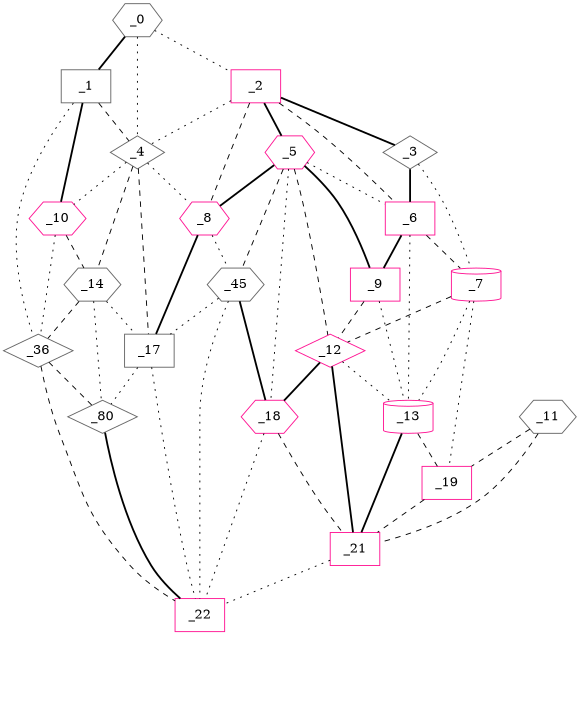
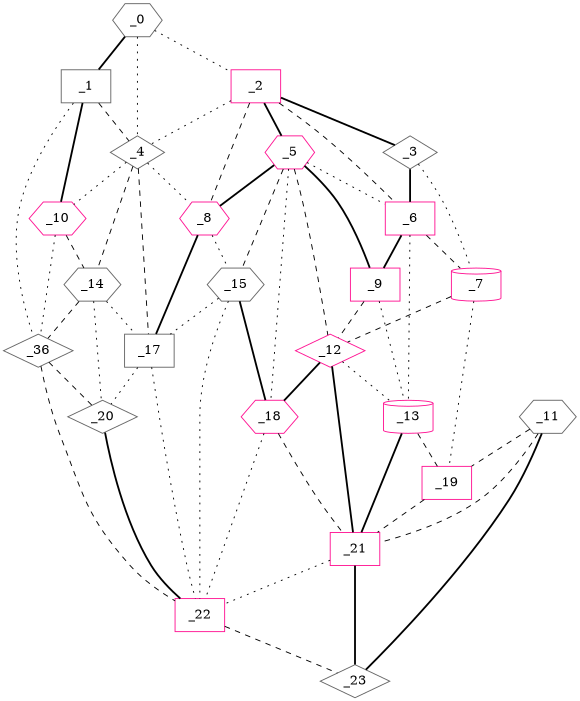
node "_45": label "_45" -> "_15"
edge "_7" -- "_13": removed
node "_80": label "_80" -> "_20"
node "_23": added
